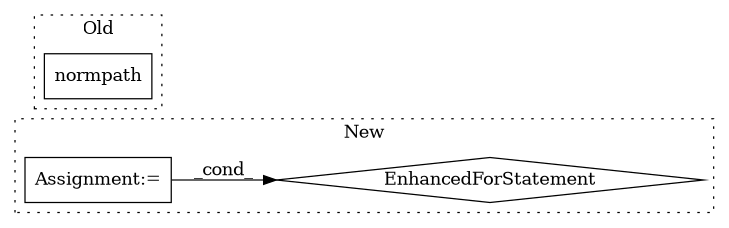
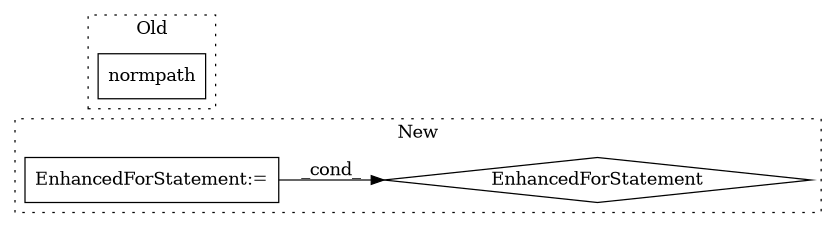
node "Assignment:=": label "Assignment:=" -> "EnhancedForStatement:="
